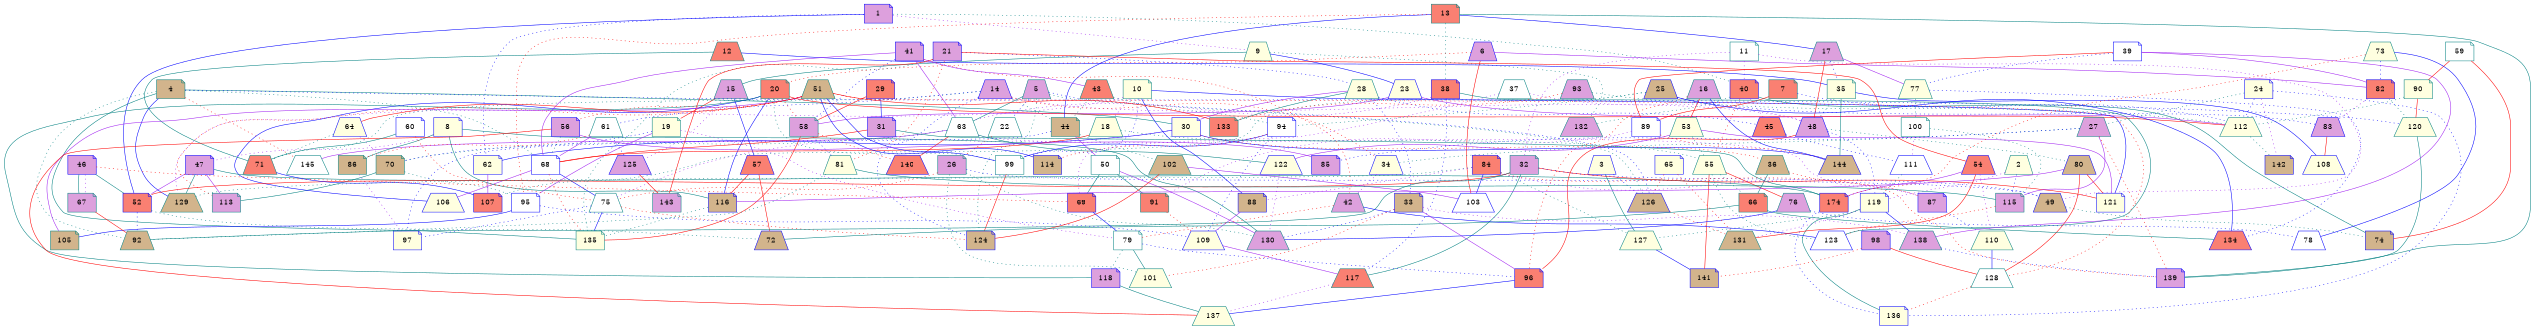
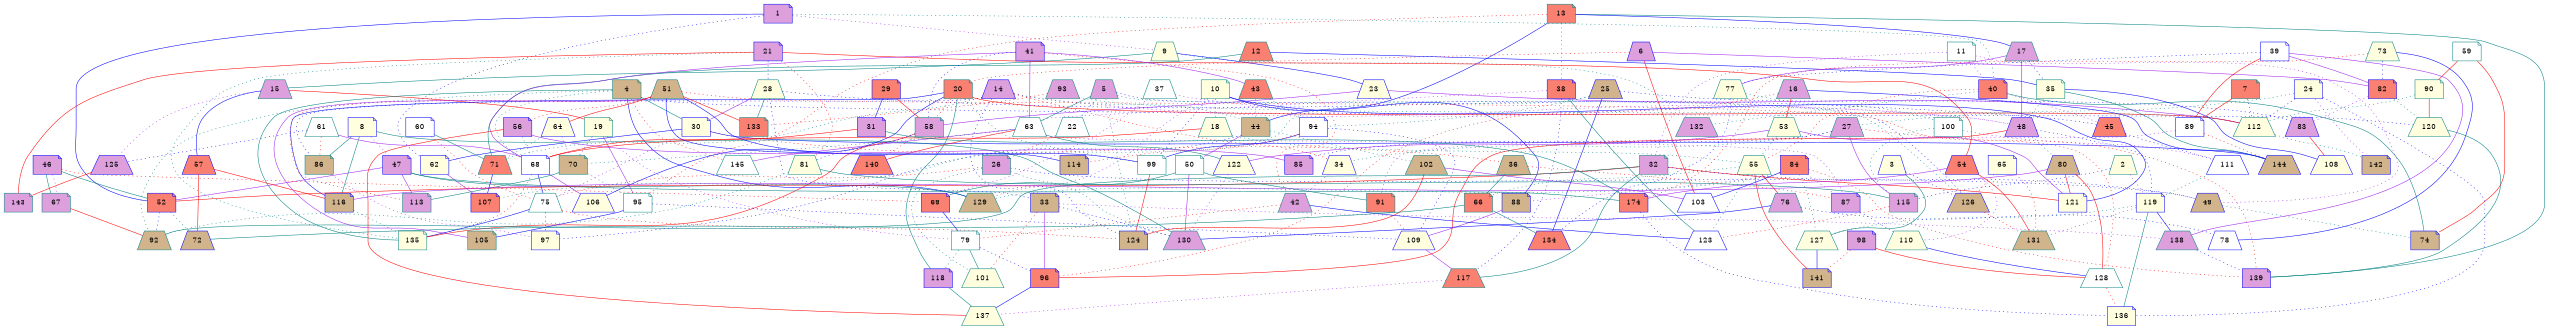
edge "14" -- "61": now "14" -- "86"
node "95": color blue -> teal
